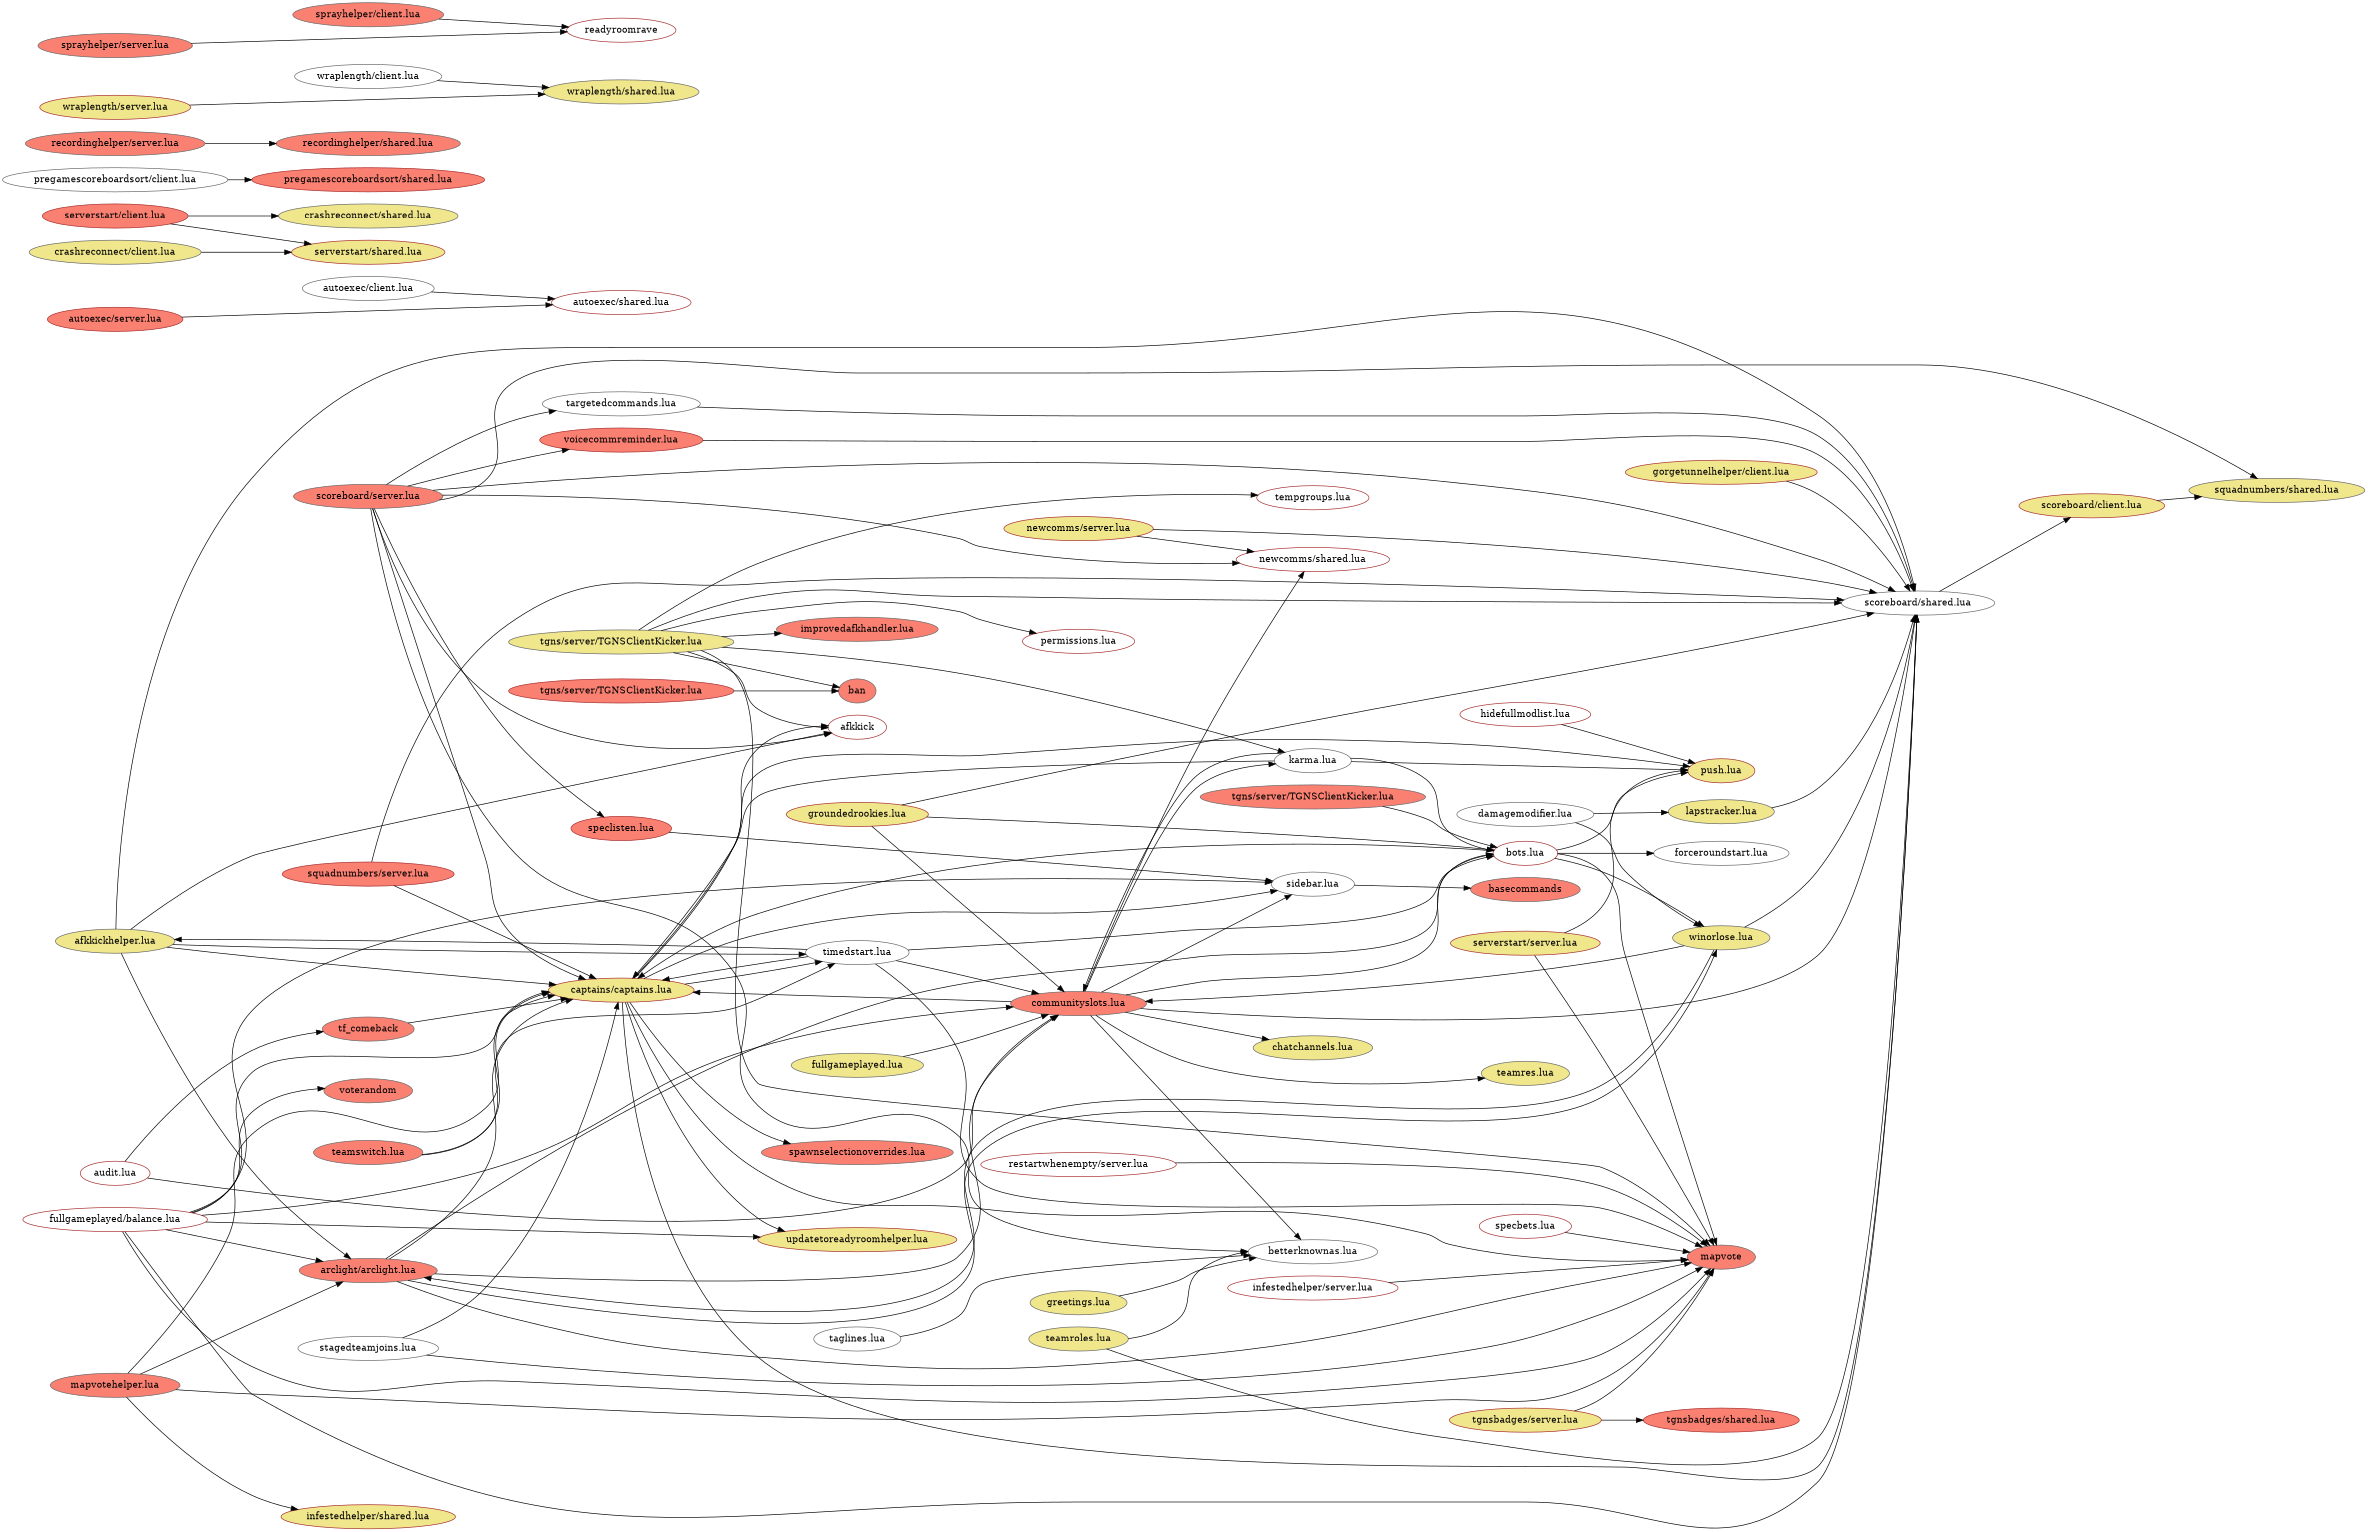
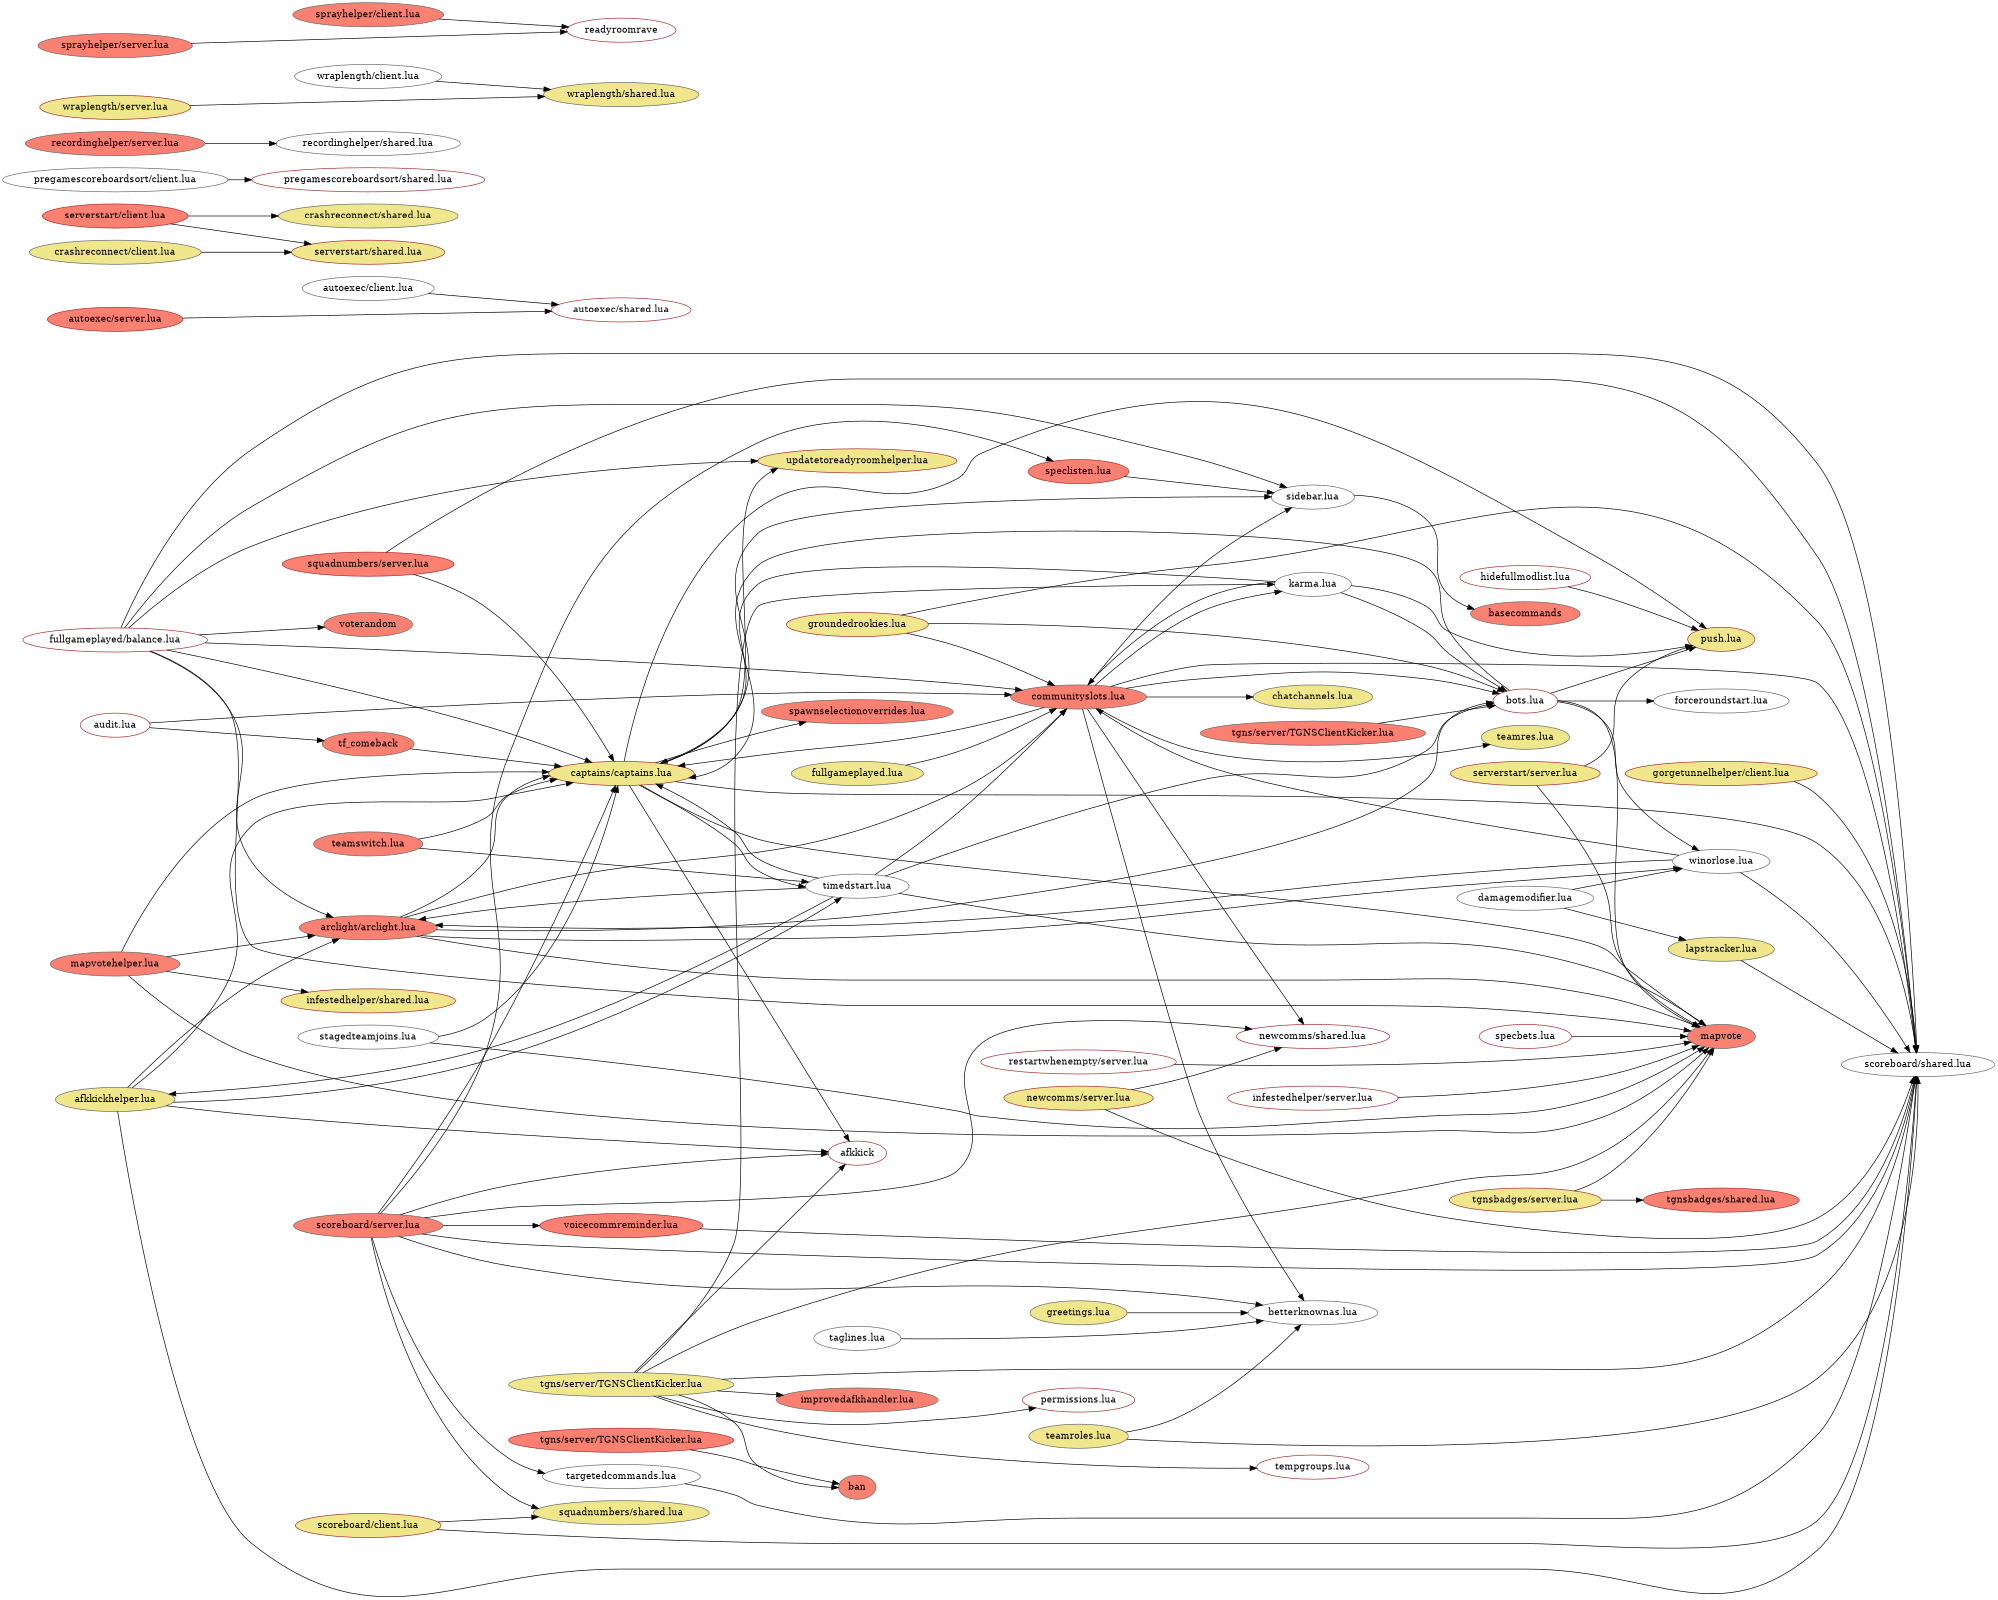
node "recordinghelper/shared.lua": fillcolor salmon -> white
node "pregamescoreboardsort/shared.lua": fillcolor salmon -> white
edge "scoreboard/shared.lua" -> "scoreboard/client.lua": reversed
edge "timedstart.lua" -> "arclight/arclight.lua": added
node "winorlose.lua": fillcolor khaki -> white
